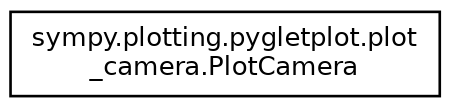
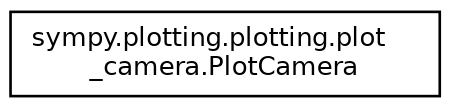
node "sympy.plotting.pygletplot.plot _camera.PlotCamera": label "sympy.plotting.pygletplot.plot _camera.PlotCamera" -> "sympy.plotting.plotting.plot _camera.PlotCamera"
